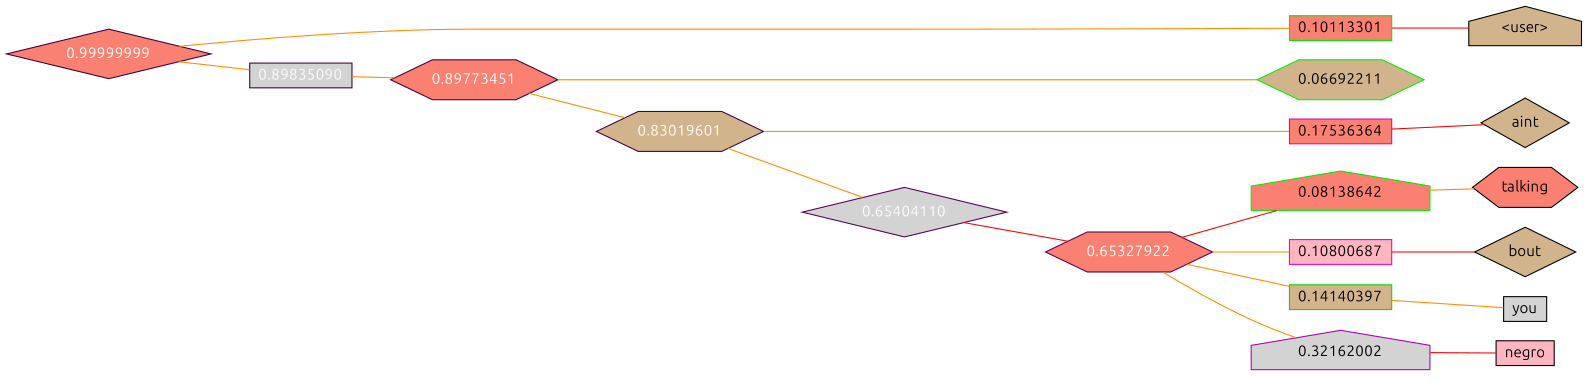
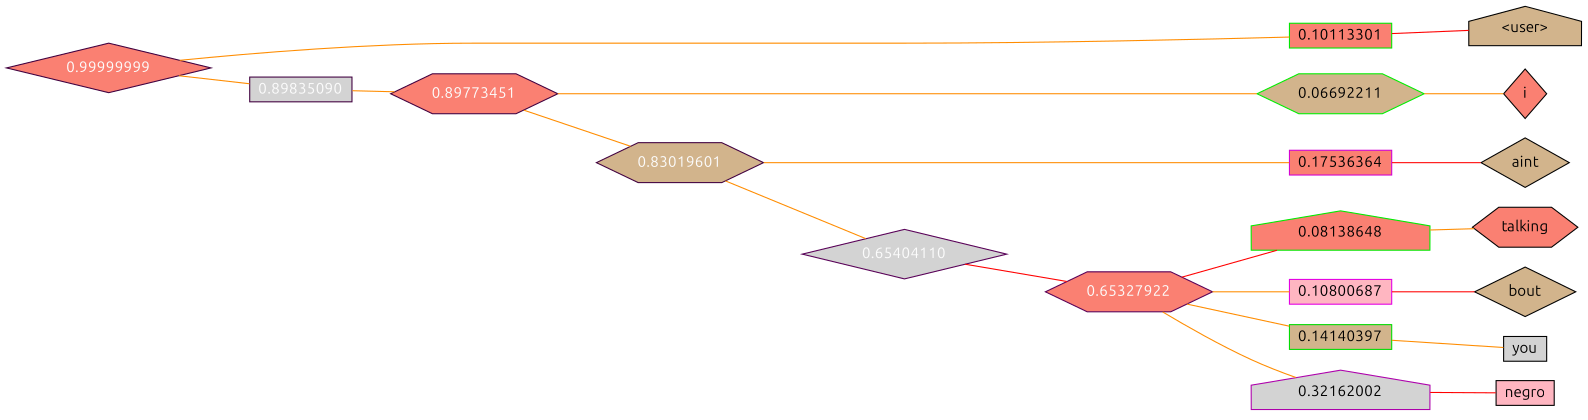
node "i": added
node "0.08138642": label "0.08138642" -> "0.08138648"
